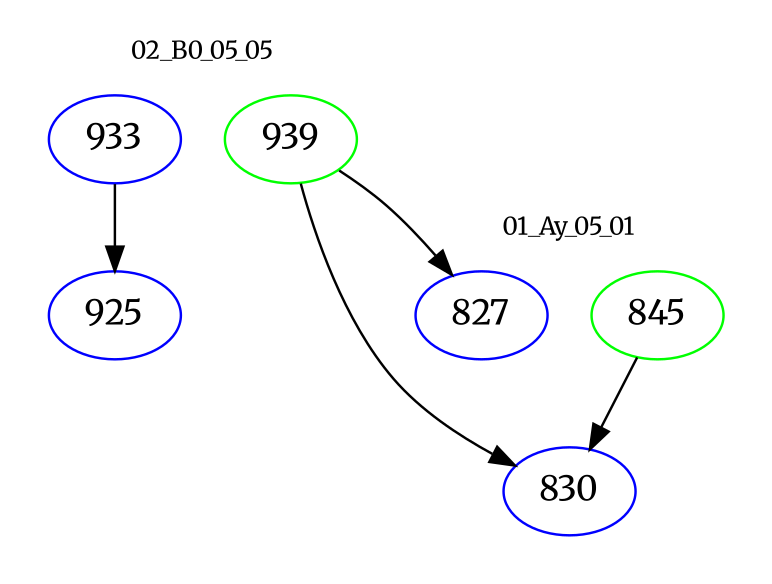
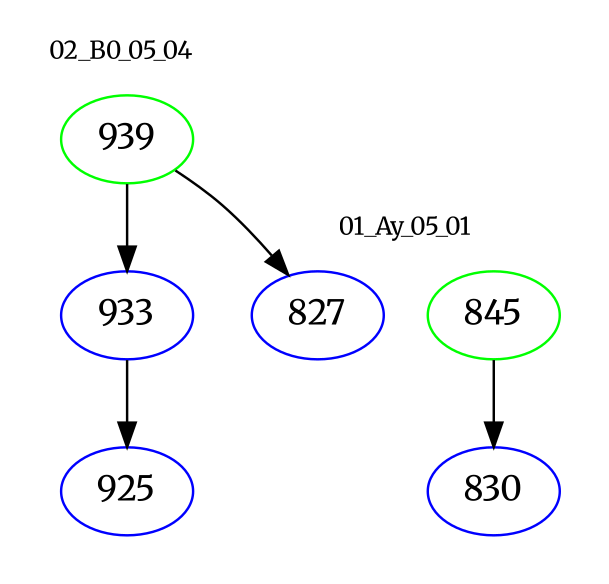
cluster "02_B0_05_05": label "02_B0_05_05" -> "02_B0_05_04"
edge "939" -> "830": now "939" -> "933"
